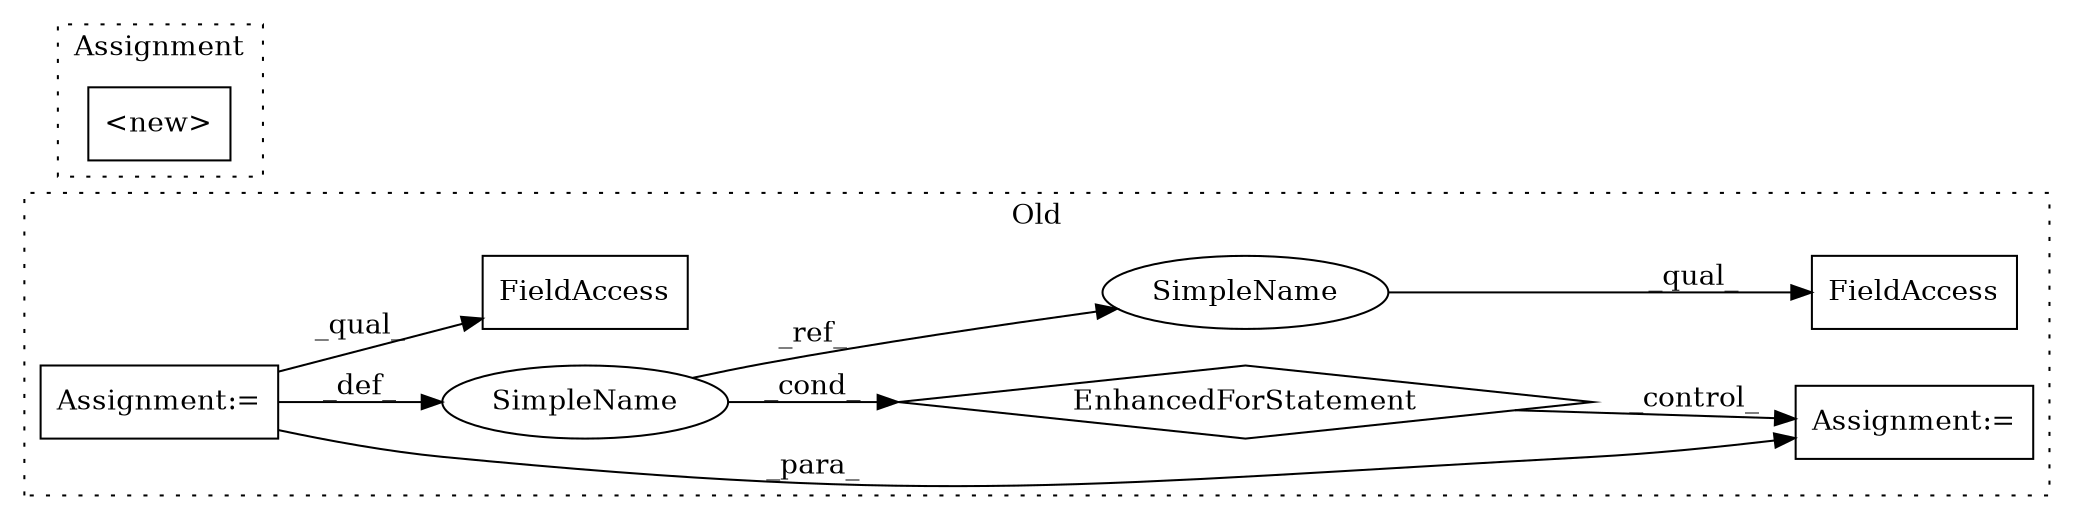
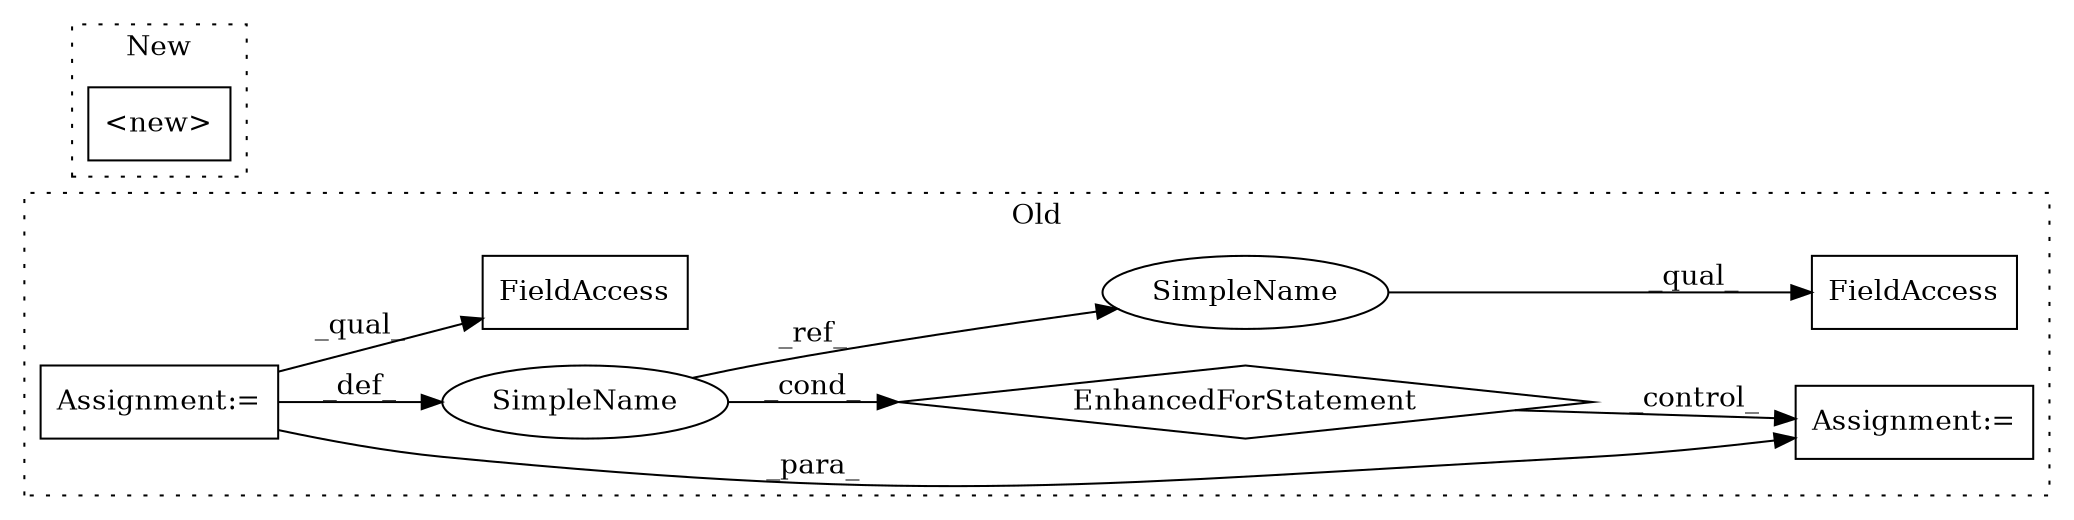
cluster "Assignment": label "Assignment" -> "New"
